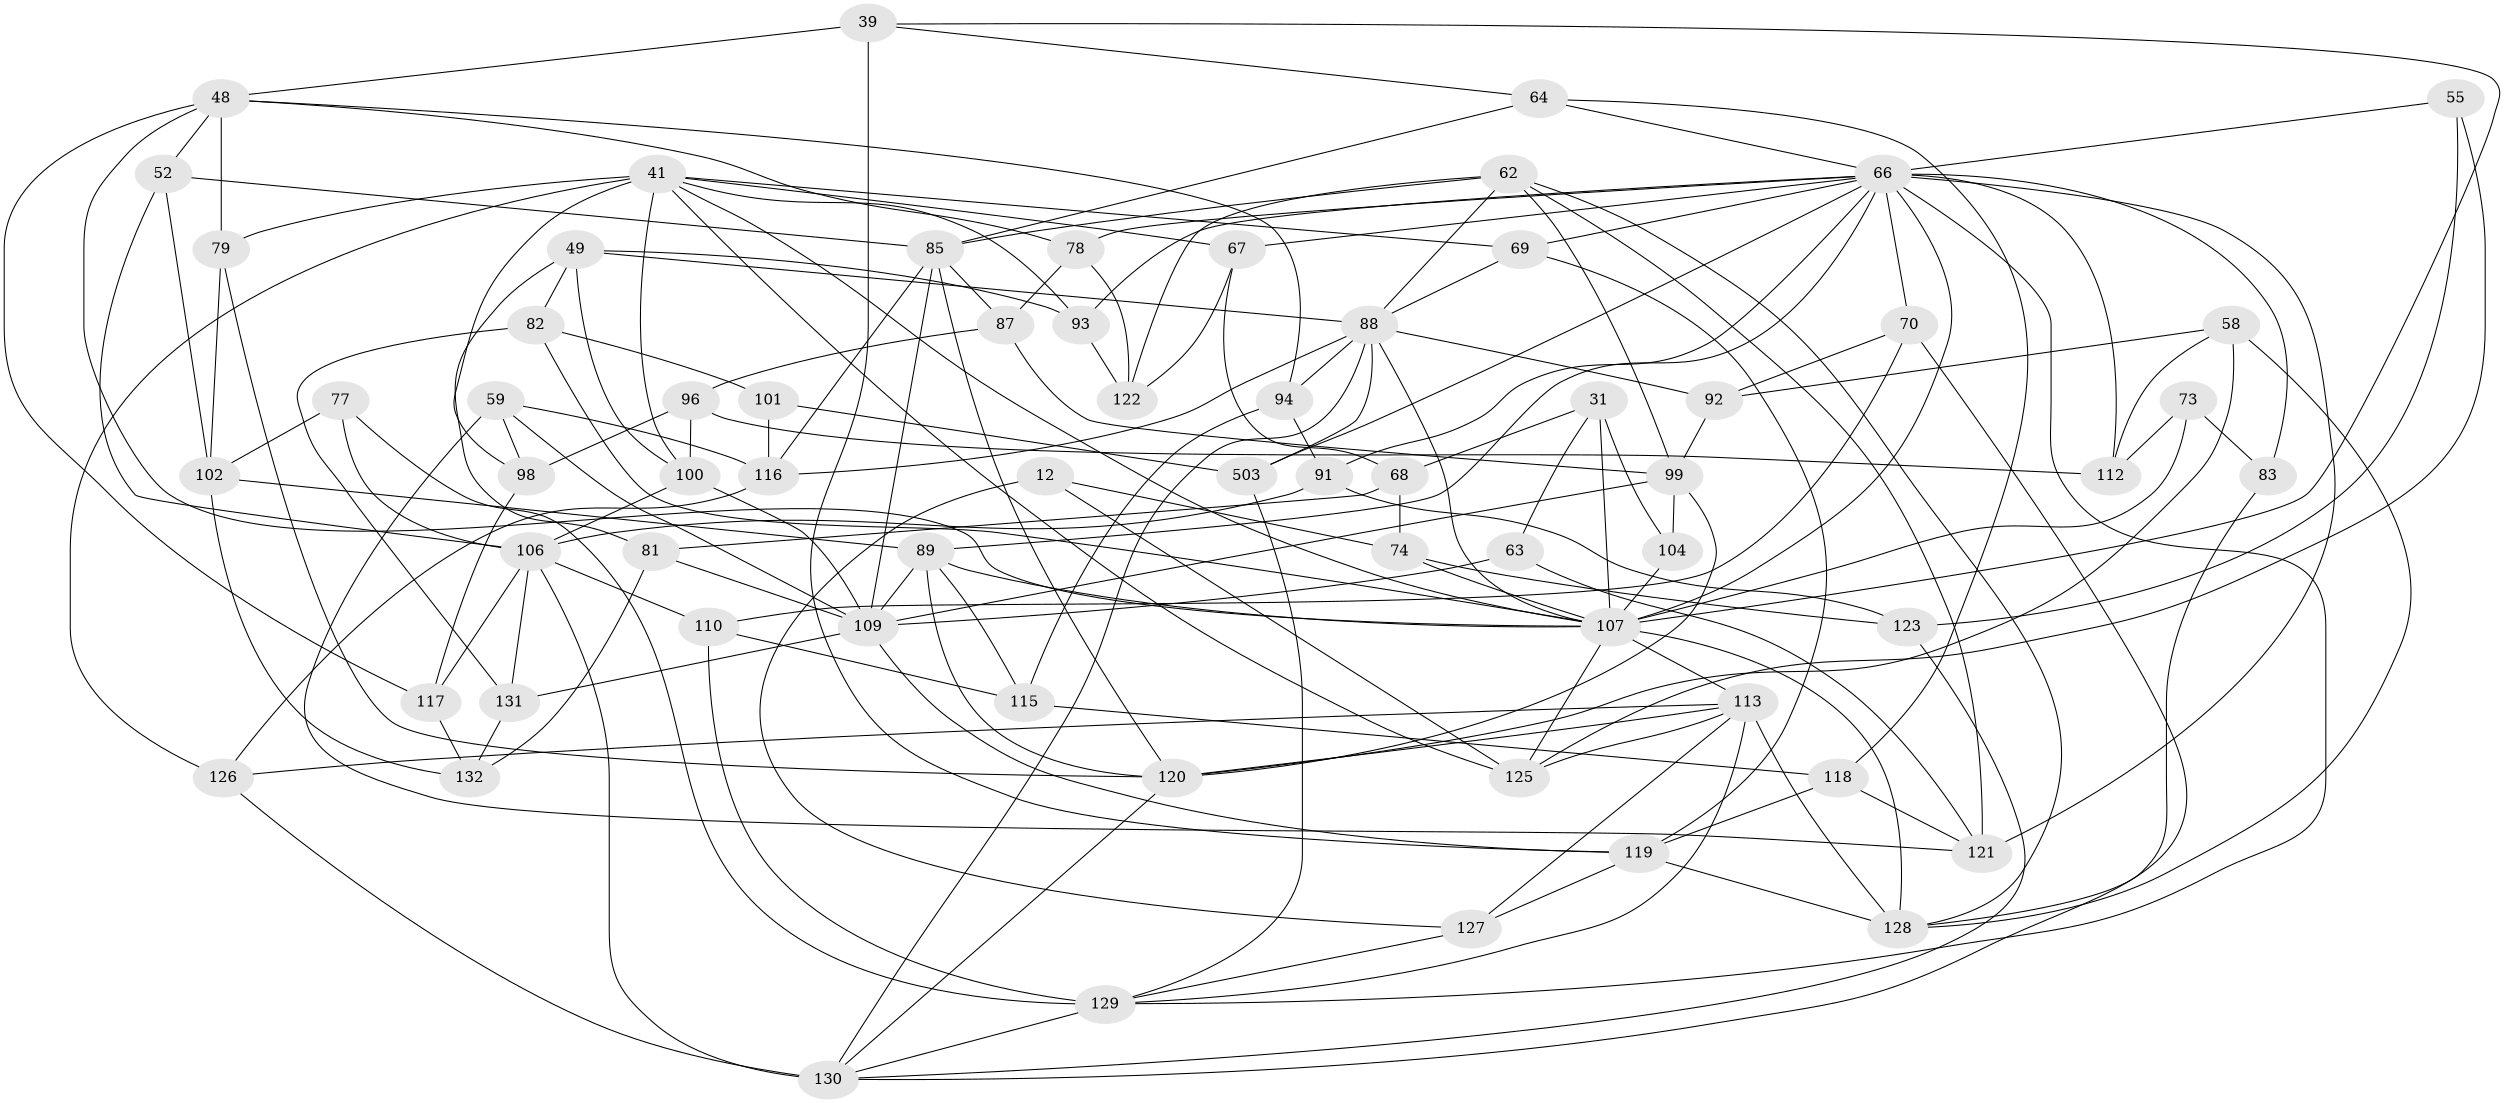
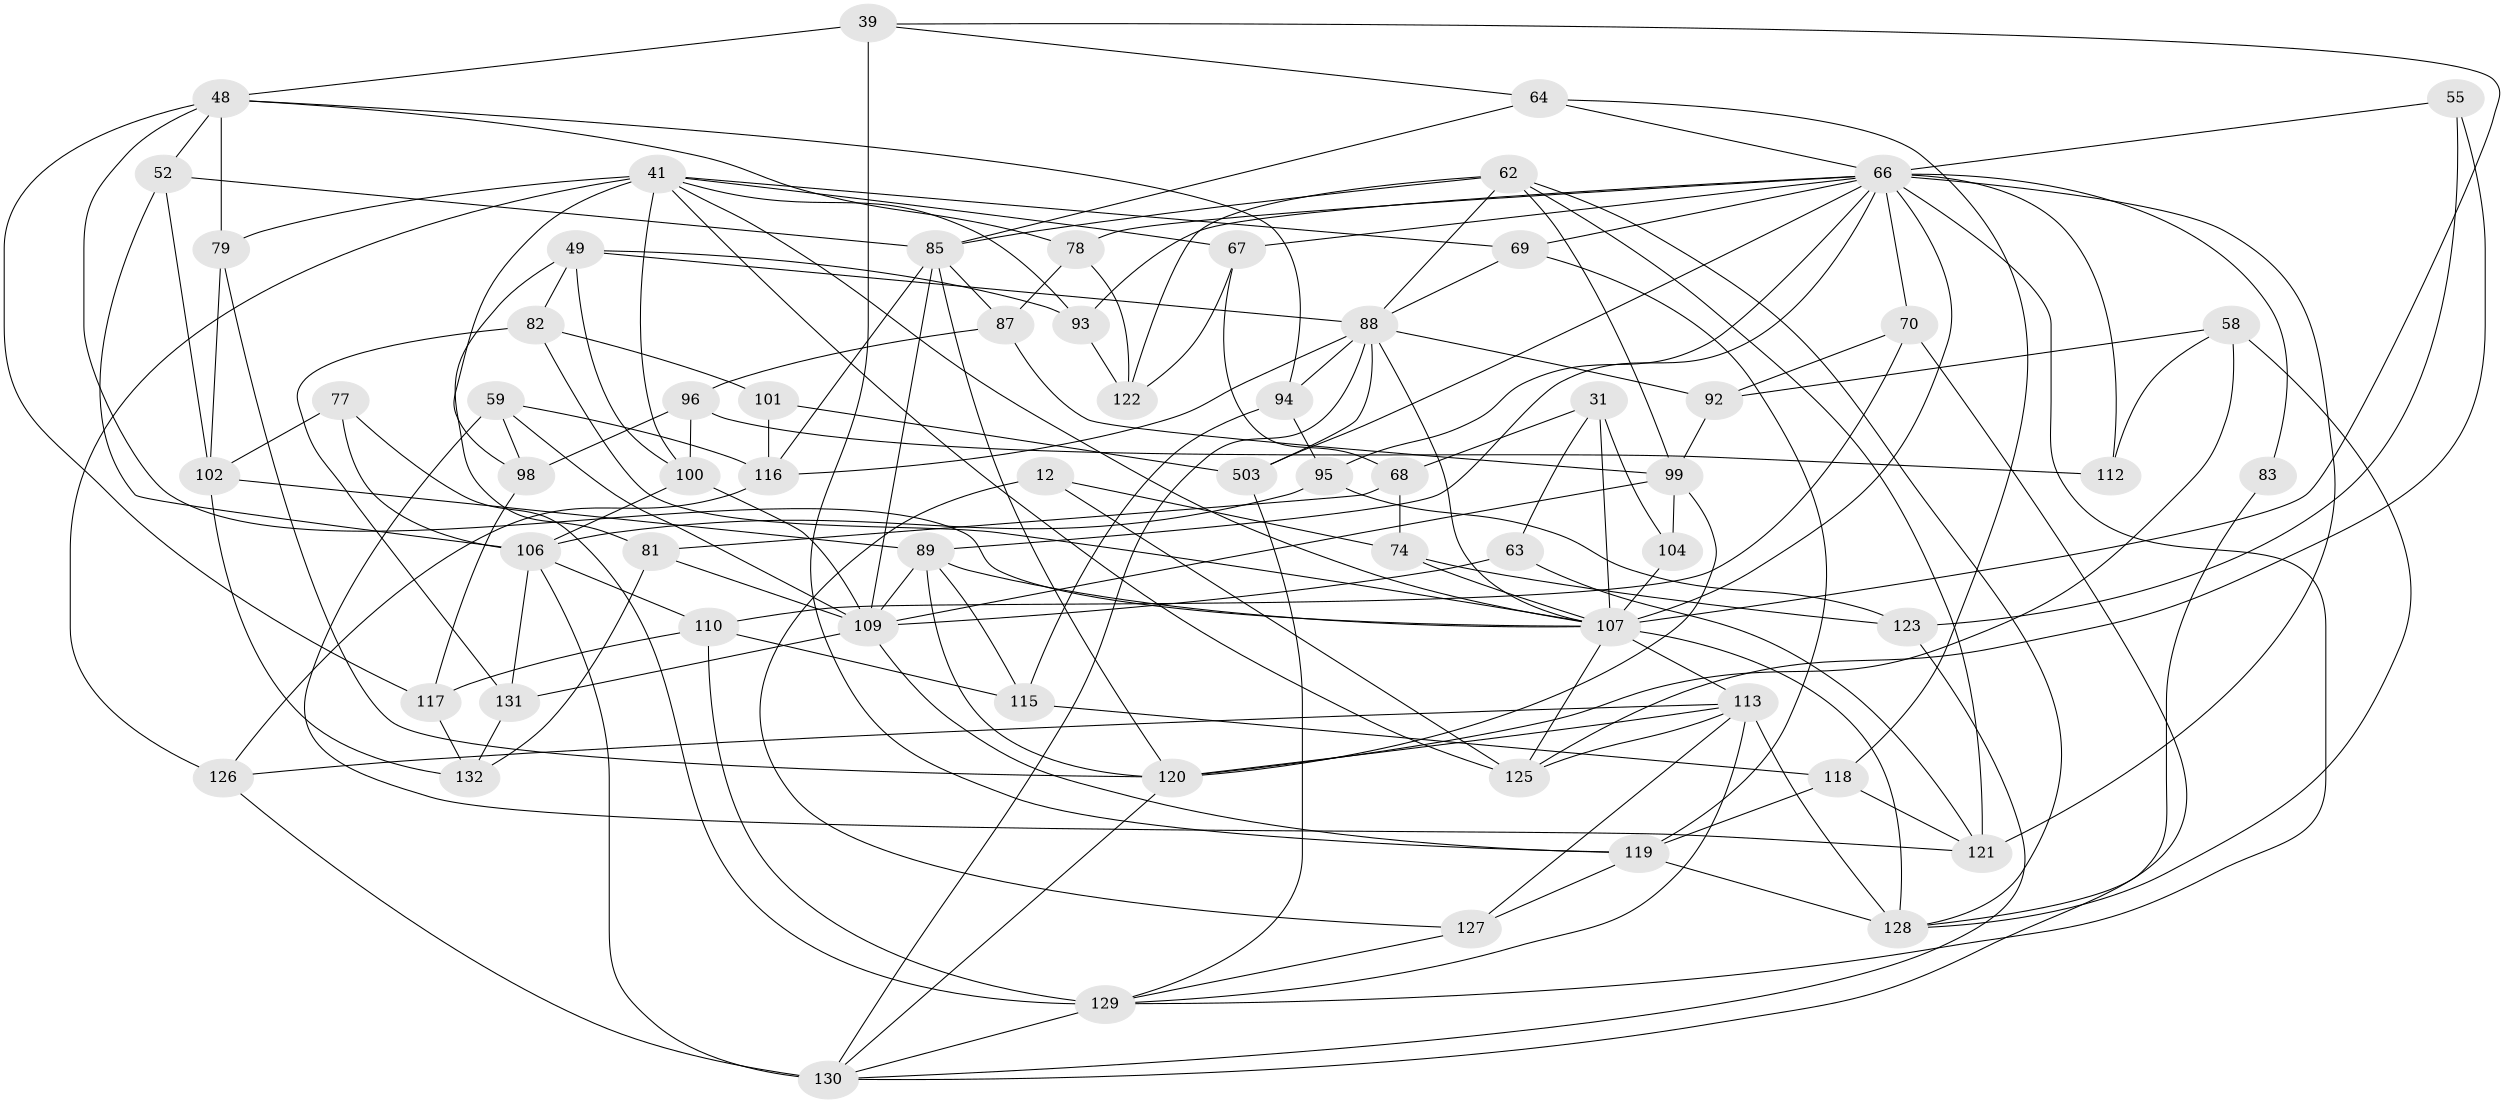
node "73": removed
node "91": label "91" -> "95"
edge "106" -- "117": now "110" -- "117"
